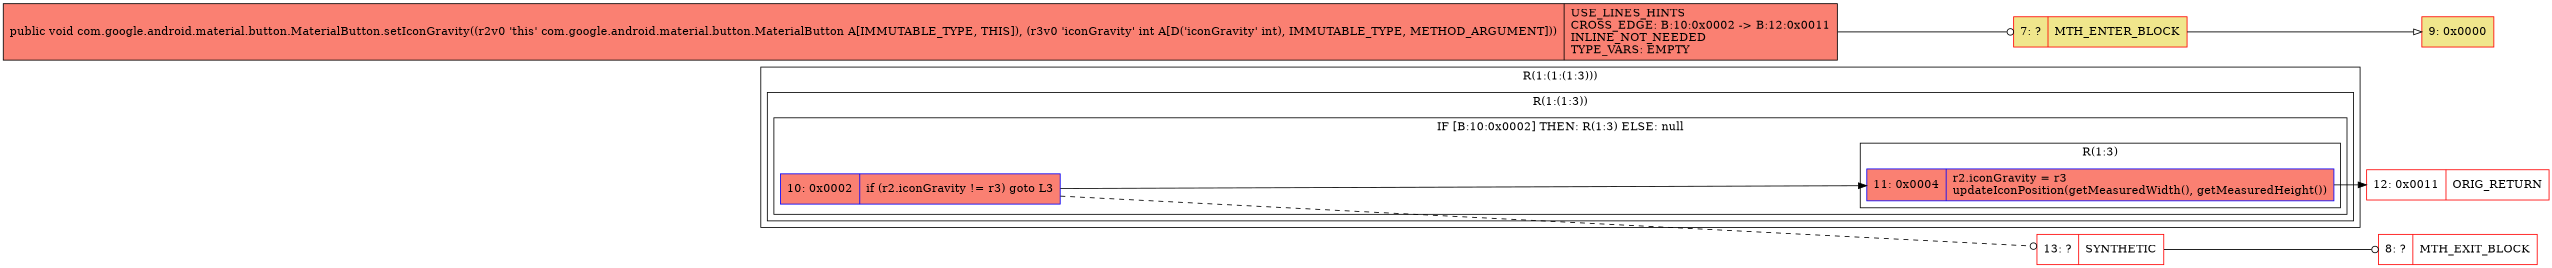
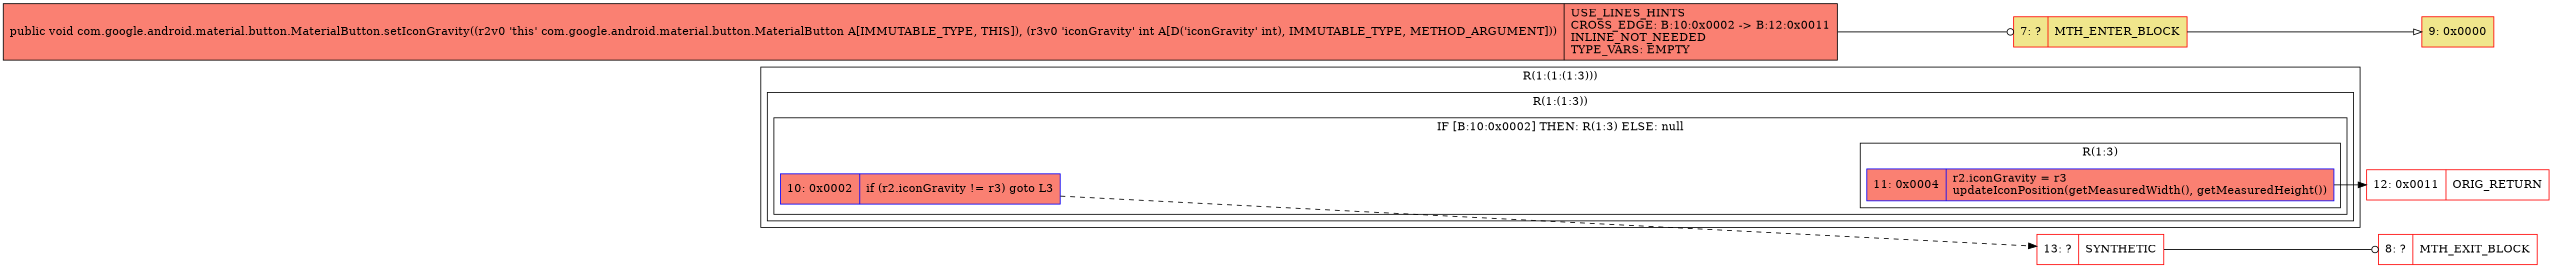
edge "10: 0x0002" -> "11: 0x0004": removed
edge "10: 0x0002" -> "13: ?": arrowhead odot -> normal
